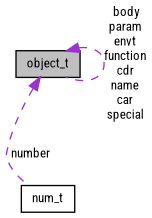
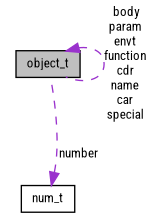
edge "num_t" -> "object_t": reversed
